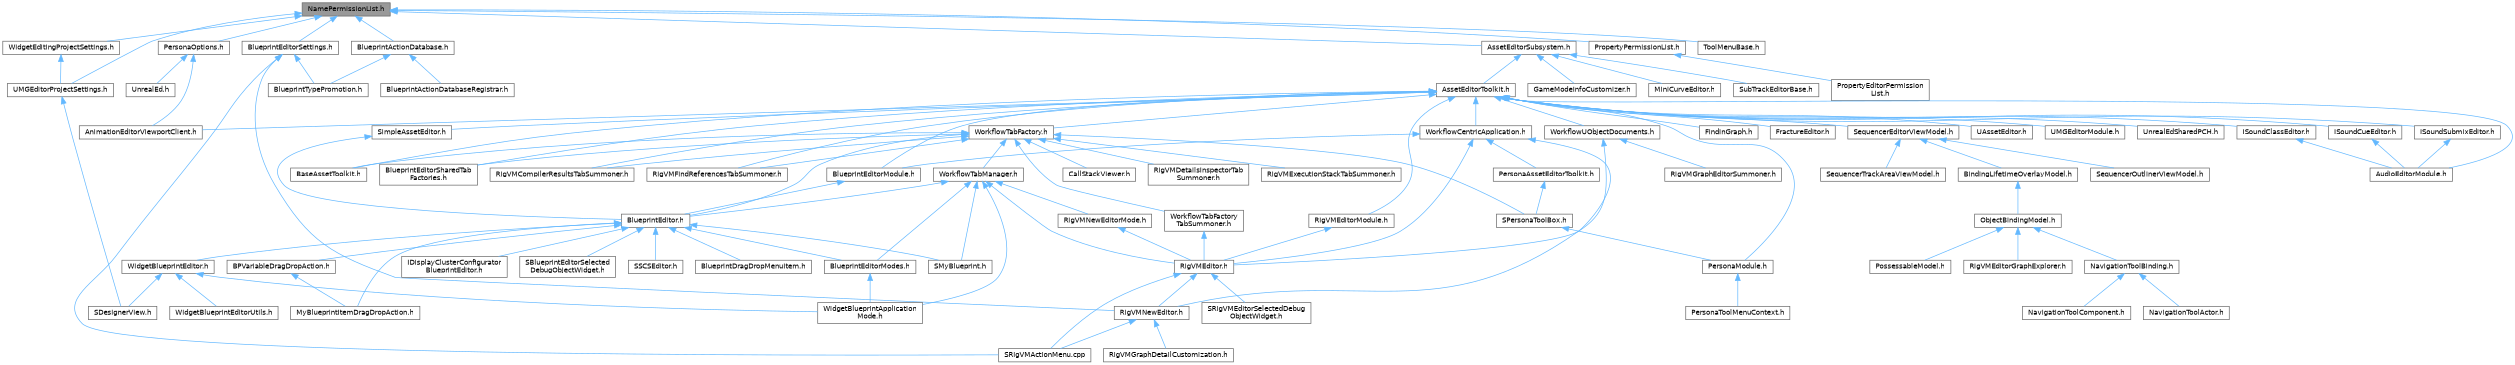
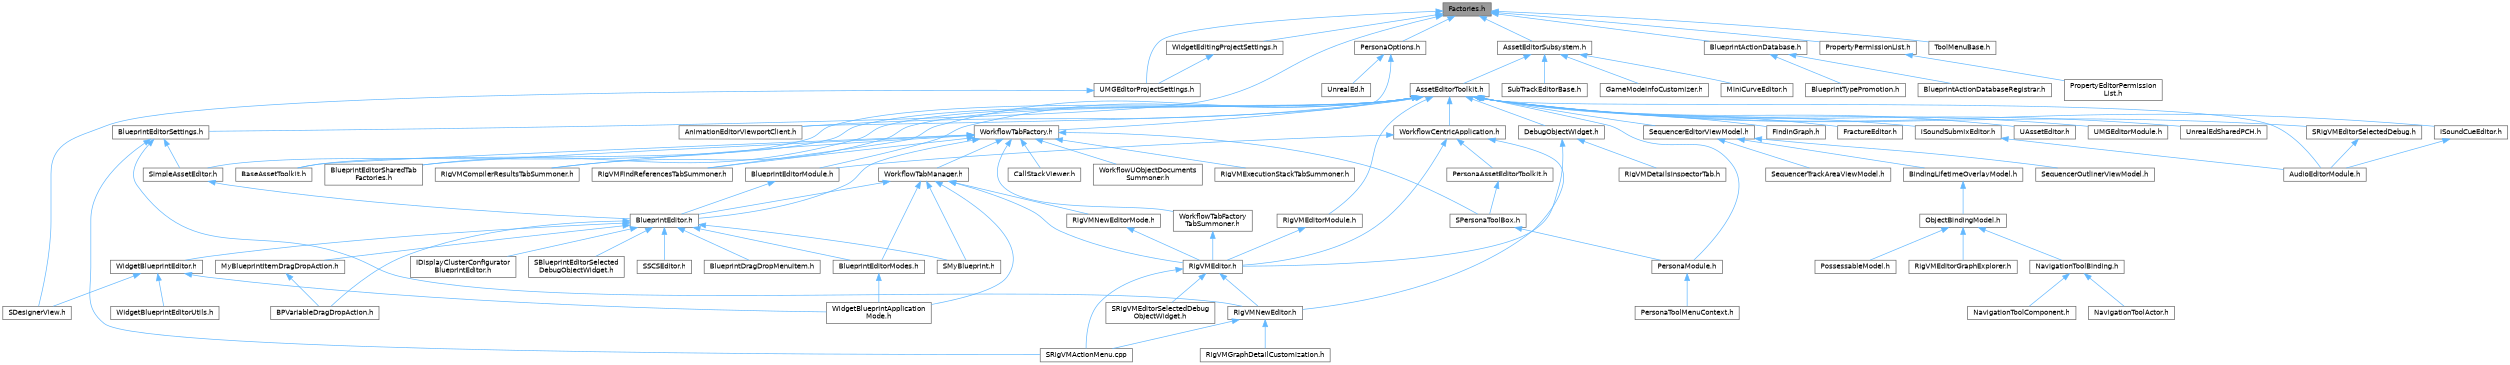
node "NamePermissionList.h": label "NamePermissionList.h" -> "Factories.h"
edge "BlueprintTypePromotion.h" -> "BlueprintEditorSettings.h": now "SimpleAssetEditor.h" -> "BlueprintEditorSettings.h"
node "WorkflowUObjectDocuments.h": label "WorkflowUObjectDocuments.h" -> "DebugObjectWidget.h"
node "ISoundClassEditor.h": label "ISoundClassEditor.h" -> "SRigVMEditorSelectedDebug.h"
node "RigVMDetailsInspectorTab Summoner.h": label "RigVMDetailsInspectorTab Summoner.h" -> "WorkflowUObjectDocuments Summoner.h"
node "RigVMGraphEditorSummoner.h": label "RigVMGraphEditorSummoner.h" -> "RigVMDetailsInspectorTab.h"
edge "MyBlueprintItemDragDropAction.h" -> "BPVariableDragDropAction.h": reversed
